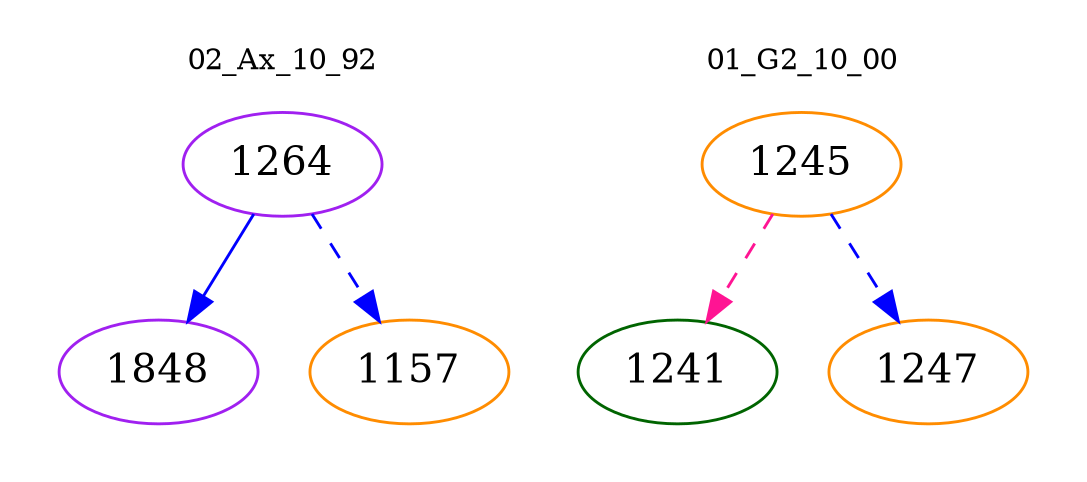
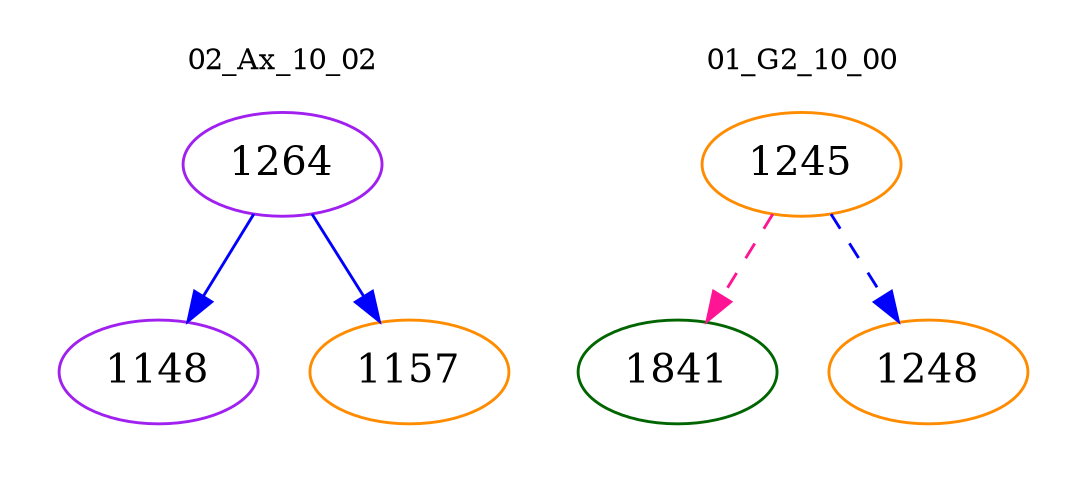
cluster "02_Ax_10_92": label "02_Ax_10_92" -> "02_Ax_10_02"
edge "1264" -> "1157": style dashed -> solid
node "1848": label "1848" -> "1148"
node "1241": label "1241" -> "1841"
node "1247": label "1247" -> "1248"
